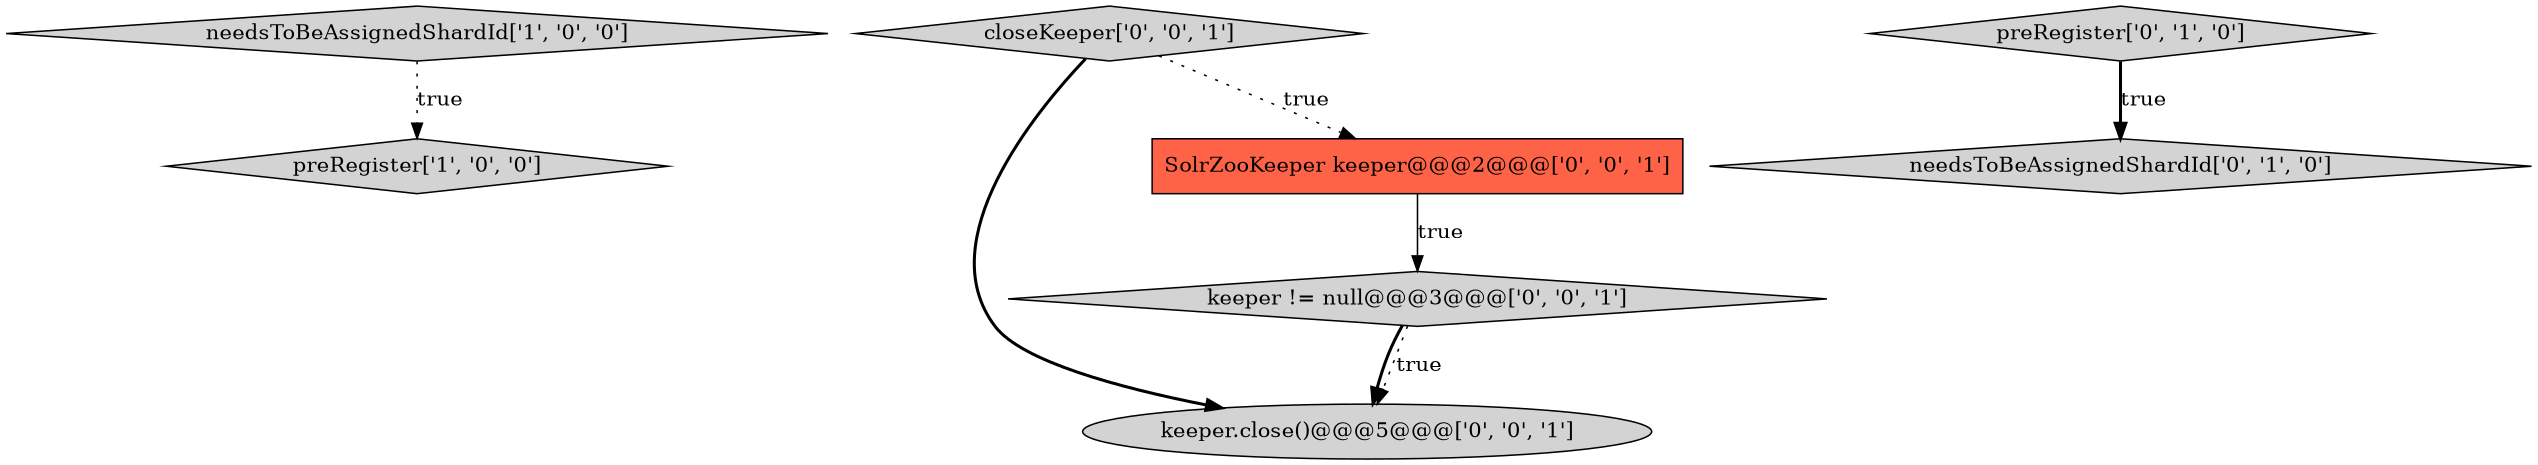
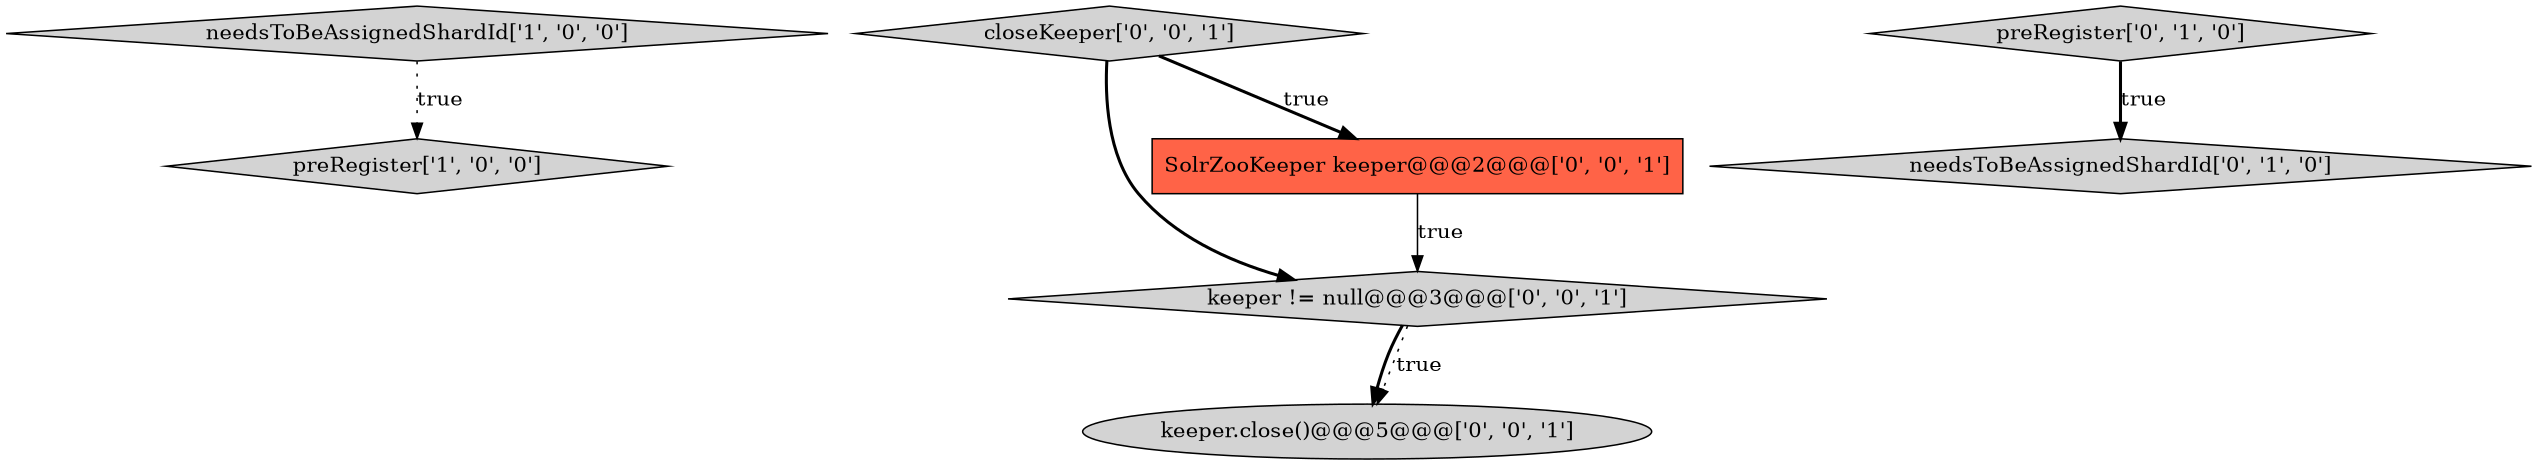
edge "closeKeeper['0', '0', '1']" -> "SolrZooKeeper keeper@@@2@@@['0', '0', '1']": style dotted -> bold
edge "closeKeeper['0', '0', '1']" -> "keeper.close()@@@5@@@['0', '0', '1']": now "closeKeeper['0', '0', '1']" -> "keeper != null@@@3@@@['0', '0', '1']"
